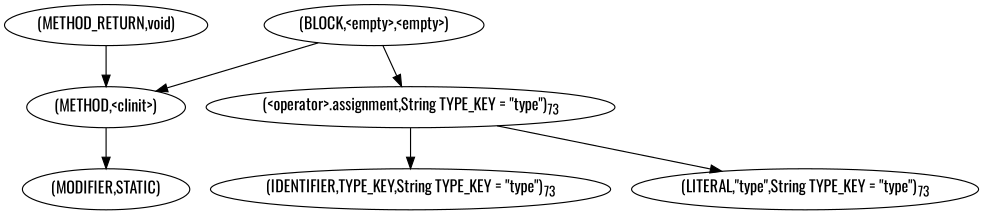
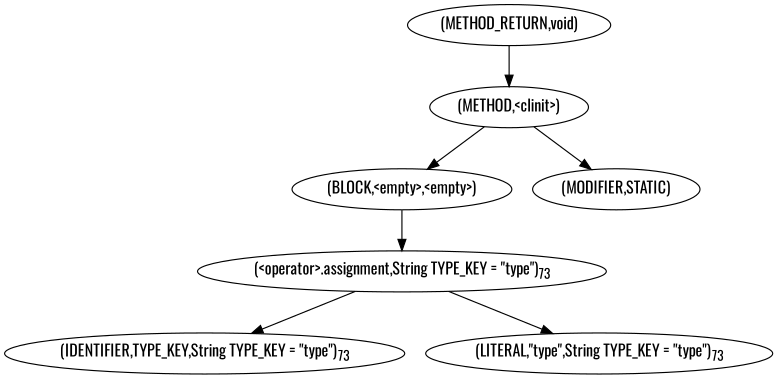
edge "(BLOCK,<empty>,<empty>)" -> "(METHOD,<clinit>)": reversed
